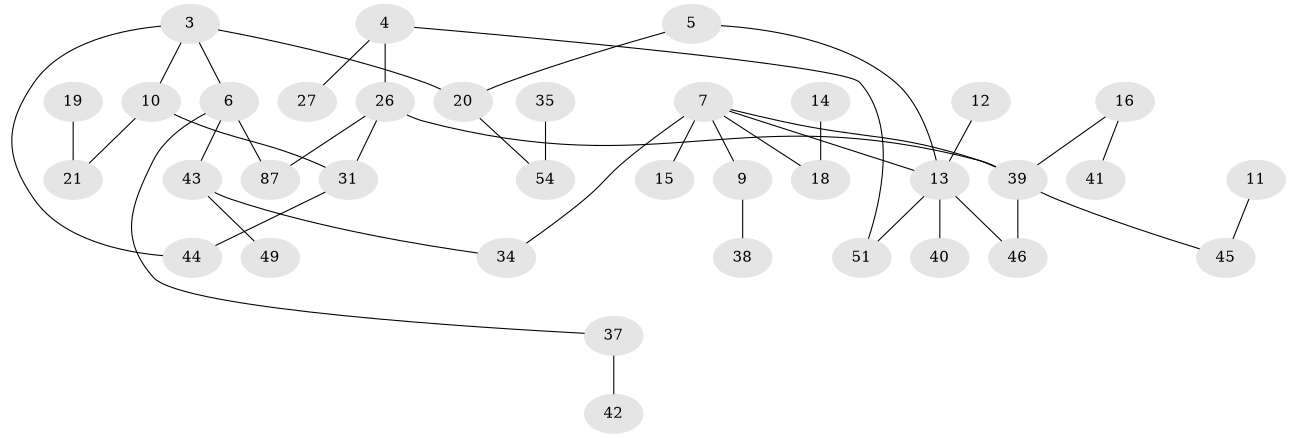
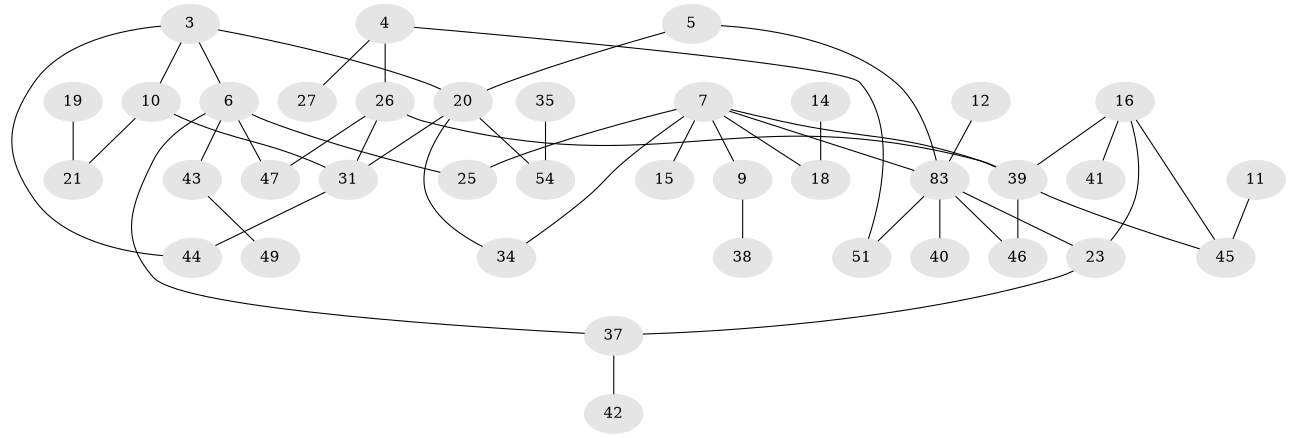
edge "20" -- "31": added
node "87": label "87" -> "47"
node "25": added
node "13": label "13" -> "83"
edge "16" -- "45": added
edge "43" -- "34": now "20" -- "34"
node "23": added
